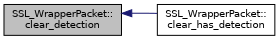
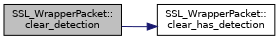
edge "SSL_WrapperPacket:: clear_has_detection" -> "SSL_WrapperPacket:: clear_detection": reversed
